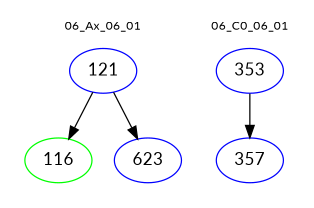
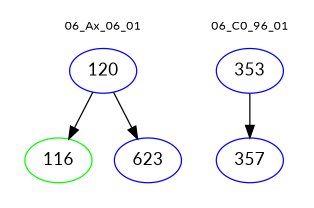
cluster "06_C0_06_01": label "06_C0_06_01" -> "06_C0_96_01"
node "121": label "121" -> "120"
